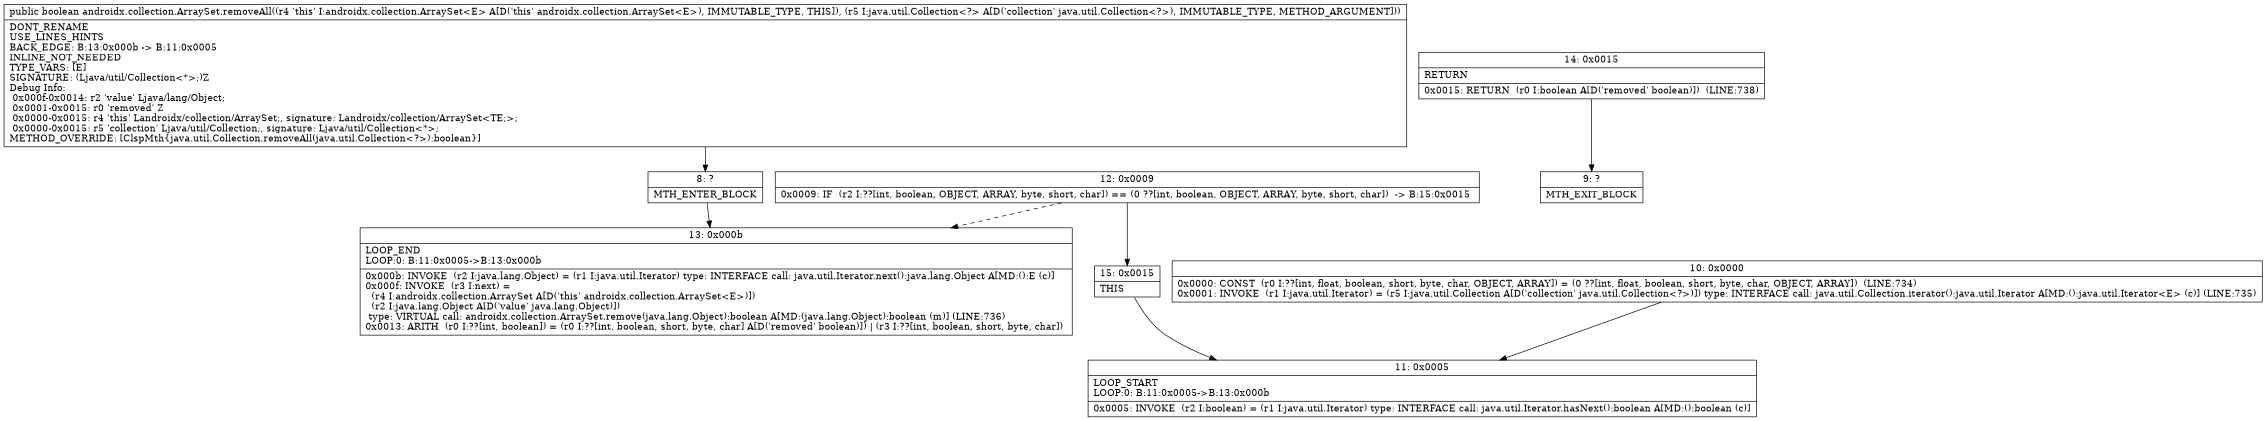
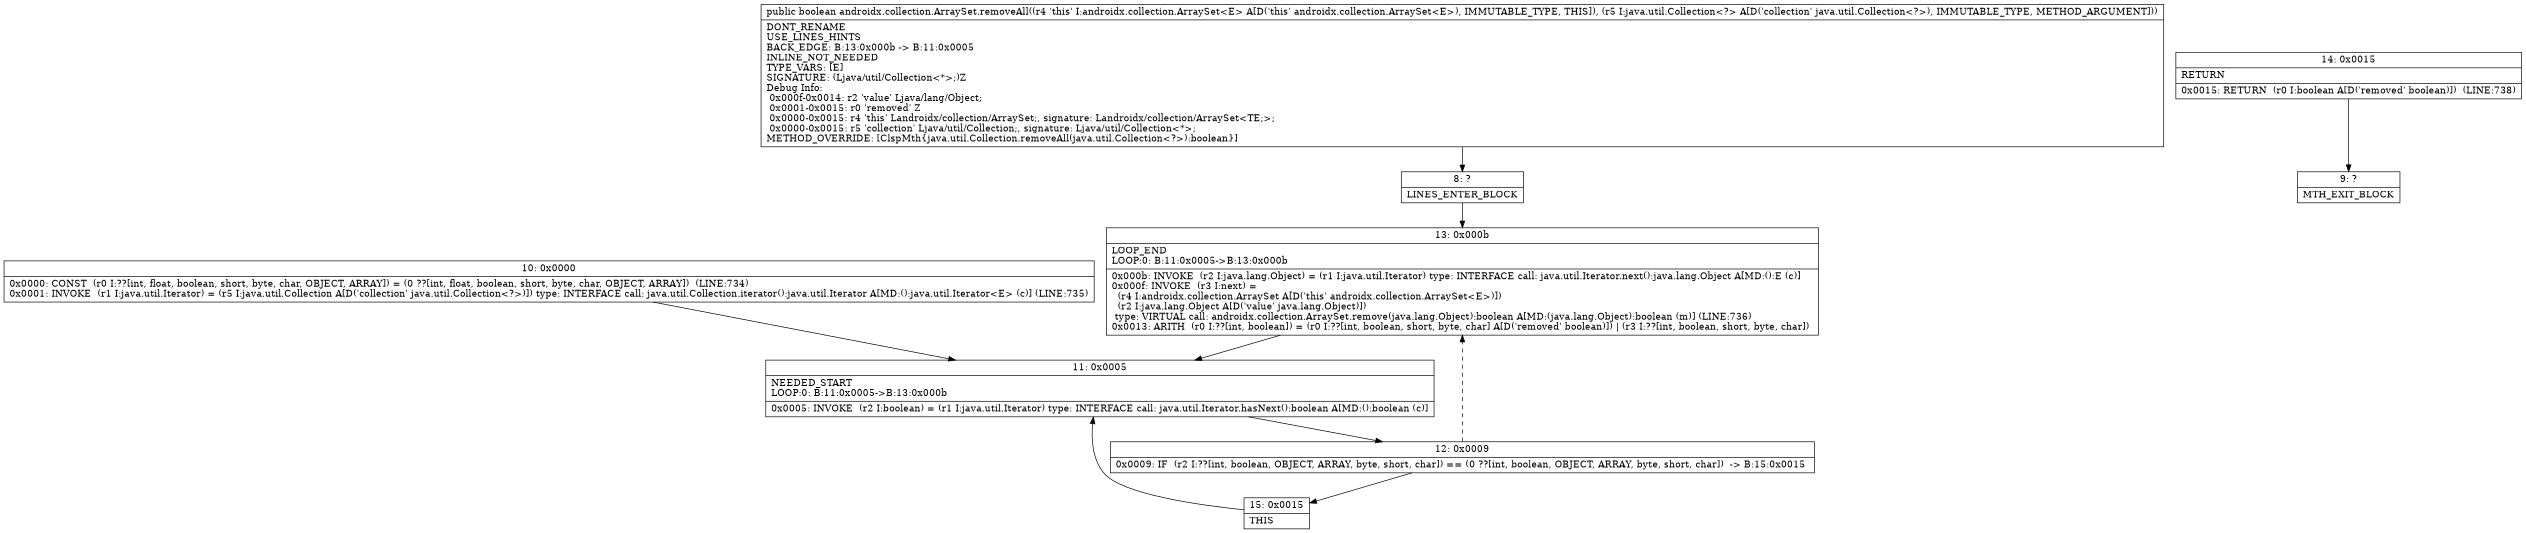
node "8: ?": text "MTH_ENTER_BLOCK" -> "LINES_ENTER_BLOCK"
edge "13: 0x000b" -> "11: 0x0005": added
node "11: 0x0005": text "LOOP_START" -> "NEEDED_START"
edge "11: 0x0005" -> "12: 0x0009": added
